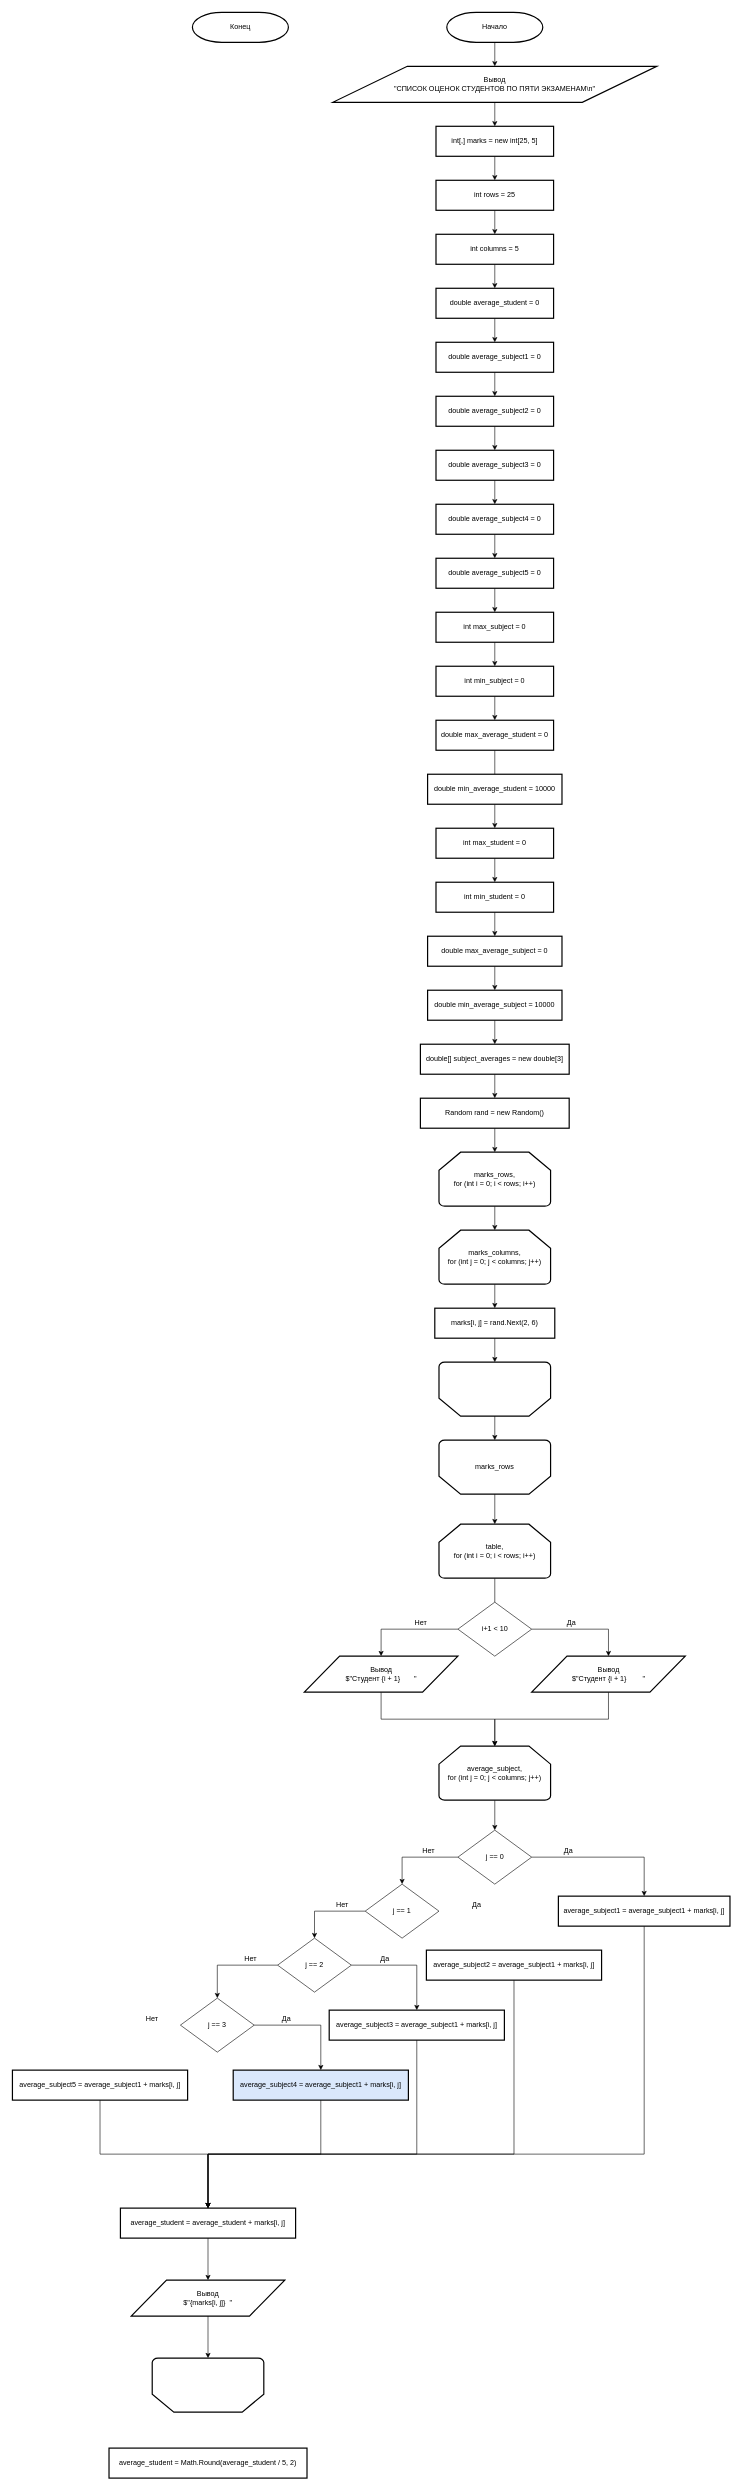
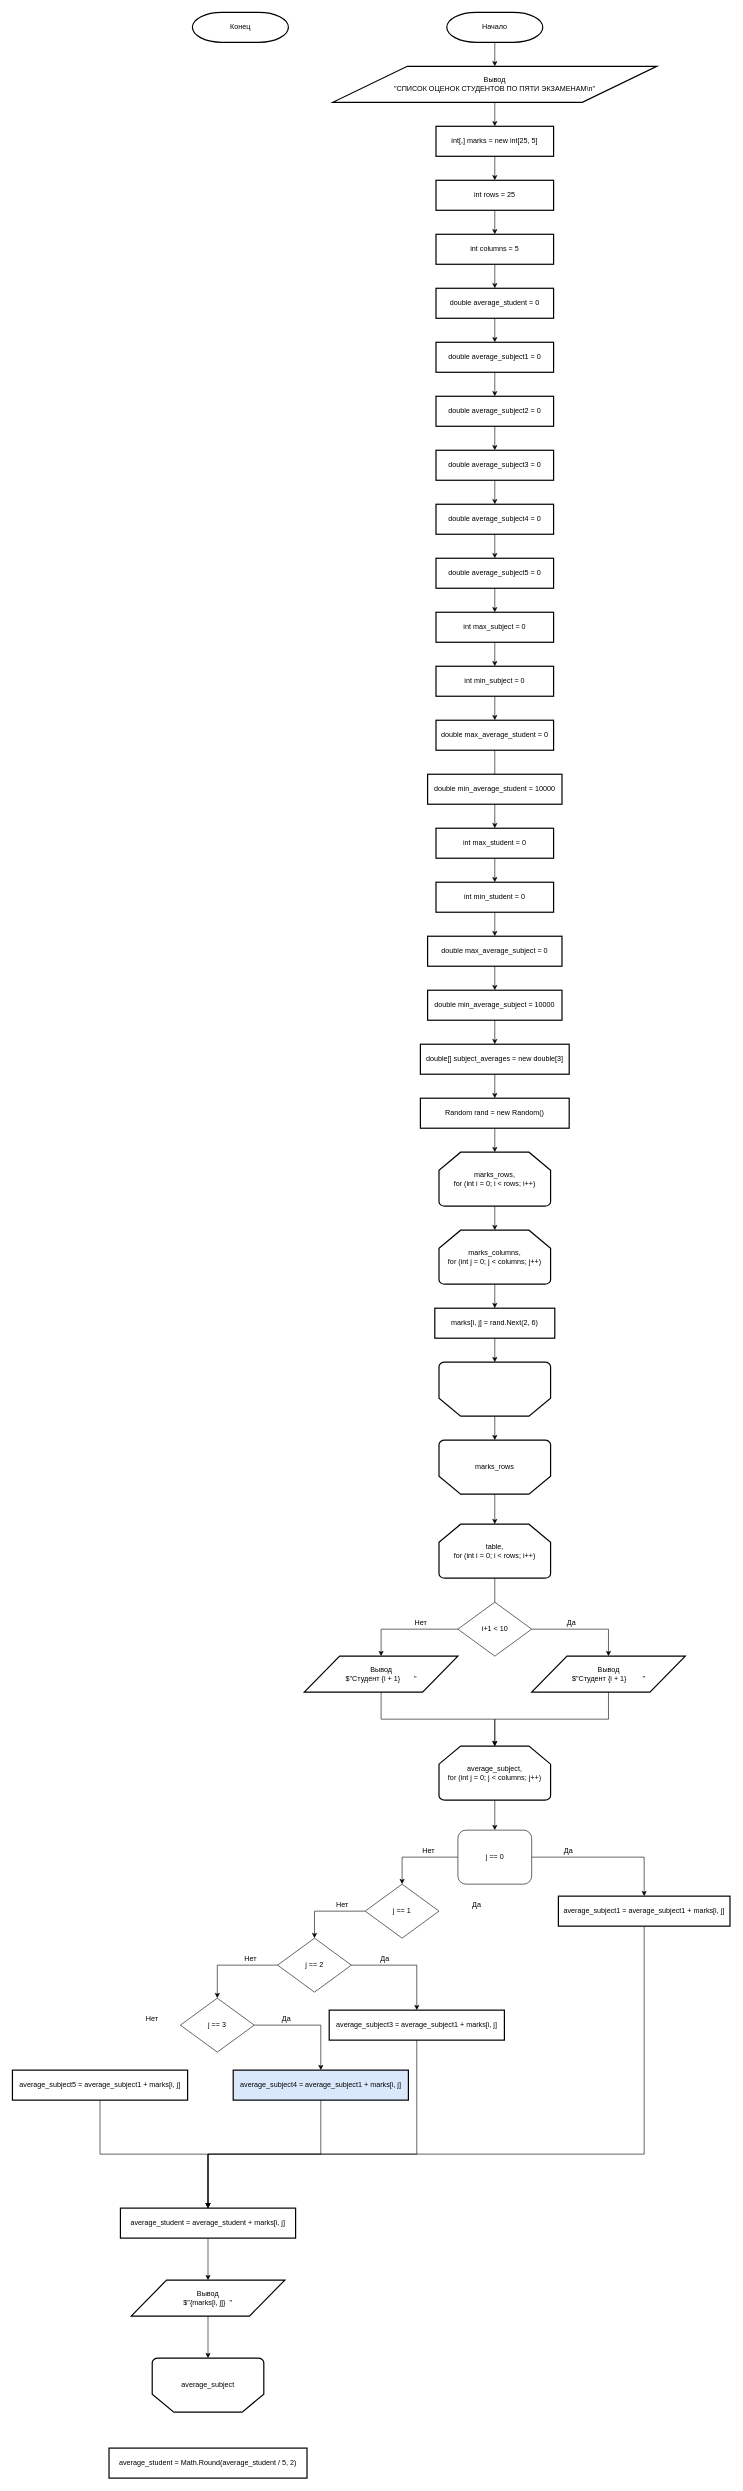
node "j == 0": shape diamond -> rounded rectangle
node "average_subject2 = average_subject1 + marks[i, j]": removed
edge "average_subject2 = average_subject1 + marks[i, j]" -> "average_student = average_student + marks[i, j]": removed
node "average_subject": added
